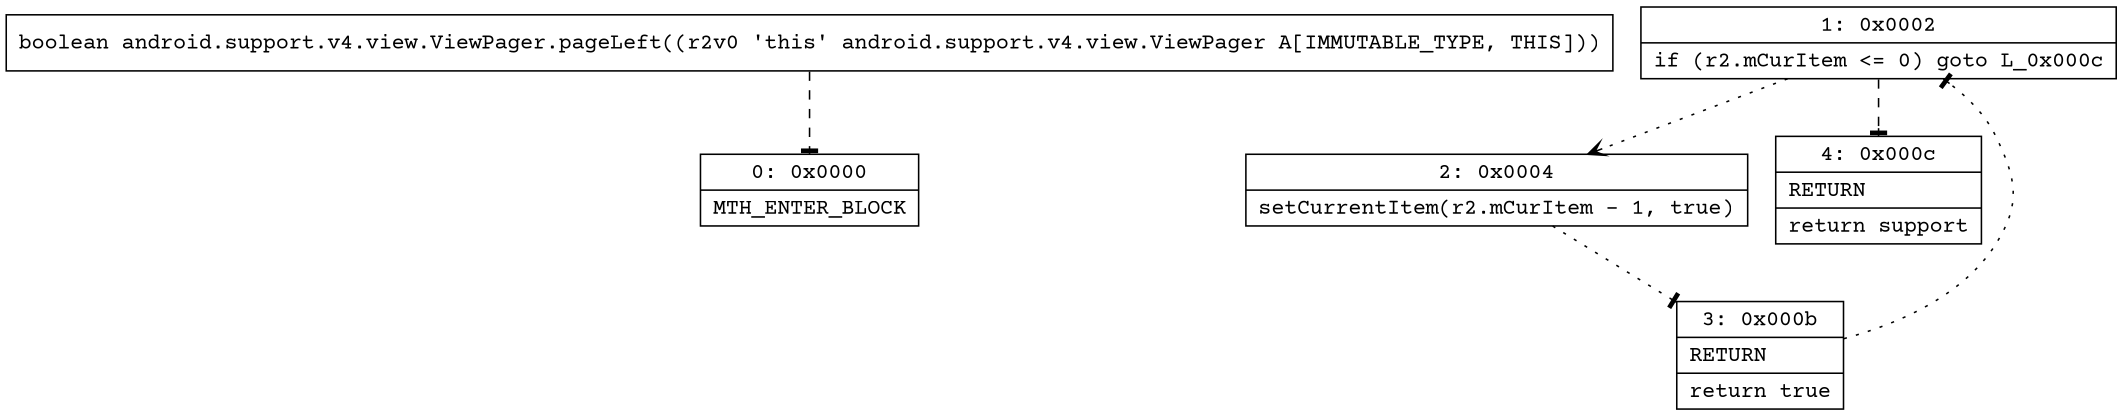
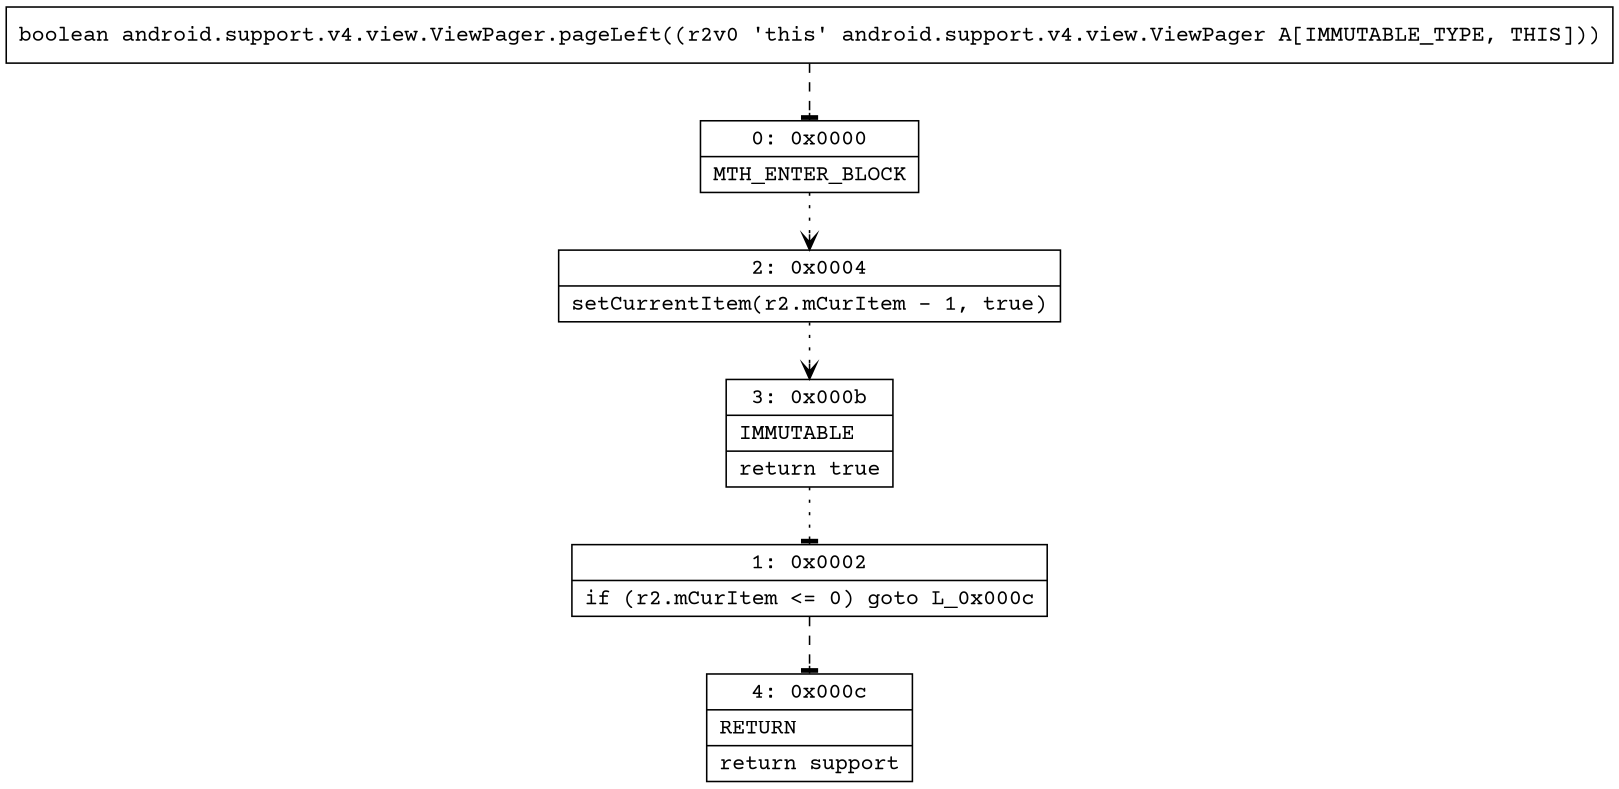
edge "1: 0x0002" -> "2: 0x0004": now "0: 0x0000" -> "2: 0x0004"
edge "2: 0x0004" -> "3: 0x000b": arrowhead tee -> vee
node "3: 0x000b": text "RETURN" -> "IMMUTABLE"
